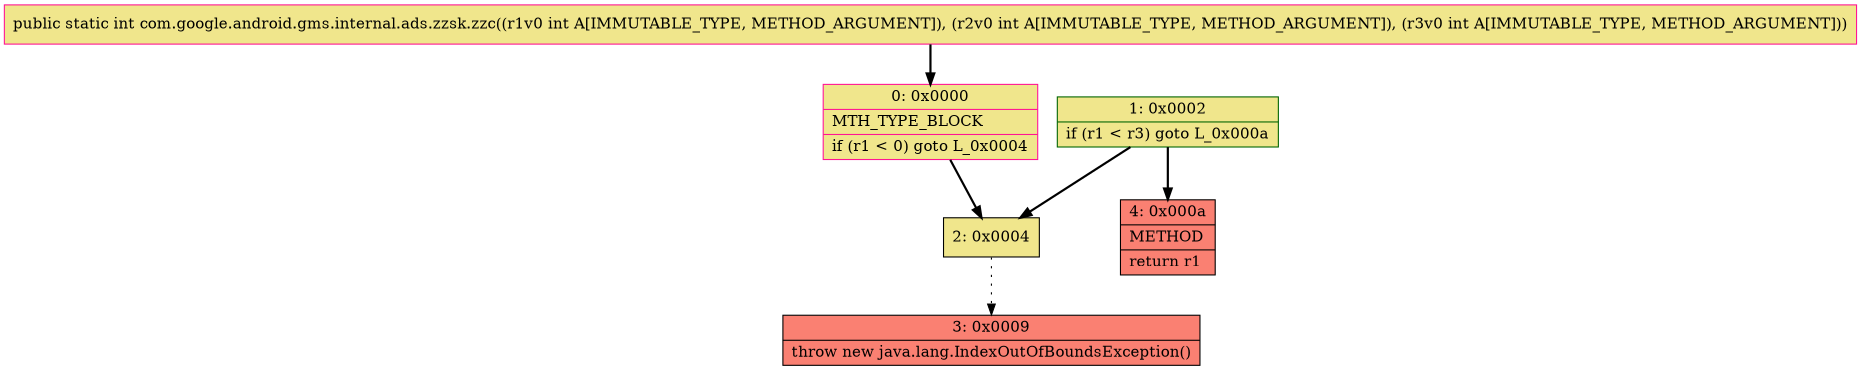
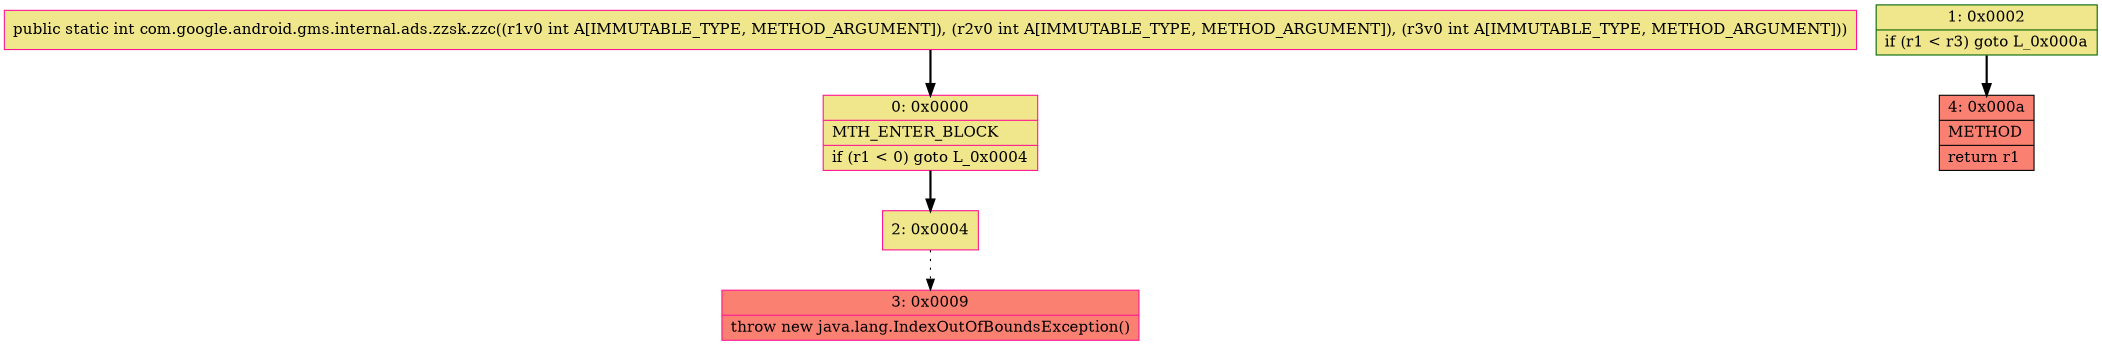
node "0: 0x0000": text "MTH_TYPE_BLOCK" -> "MTH_ENTER_BLOCK"
edge "1: 0x0002" -> "2: 0x0004": removed
node "2: 0x0004": color black -> deeppink
node "3: 0x0009": color black -> deeppink
